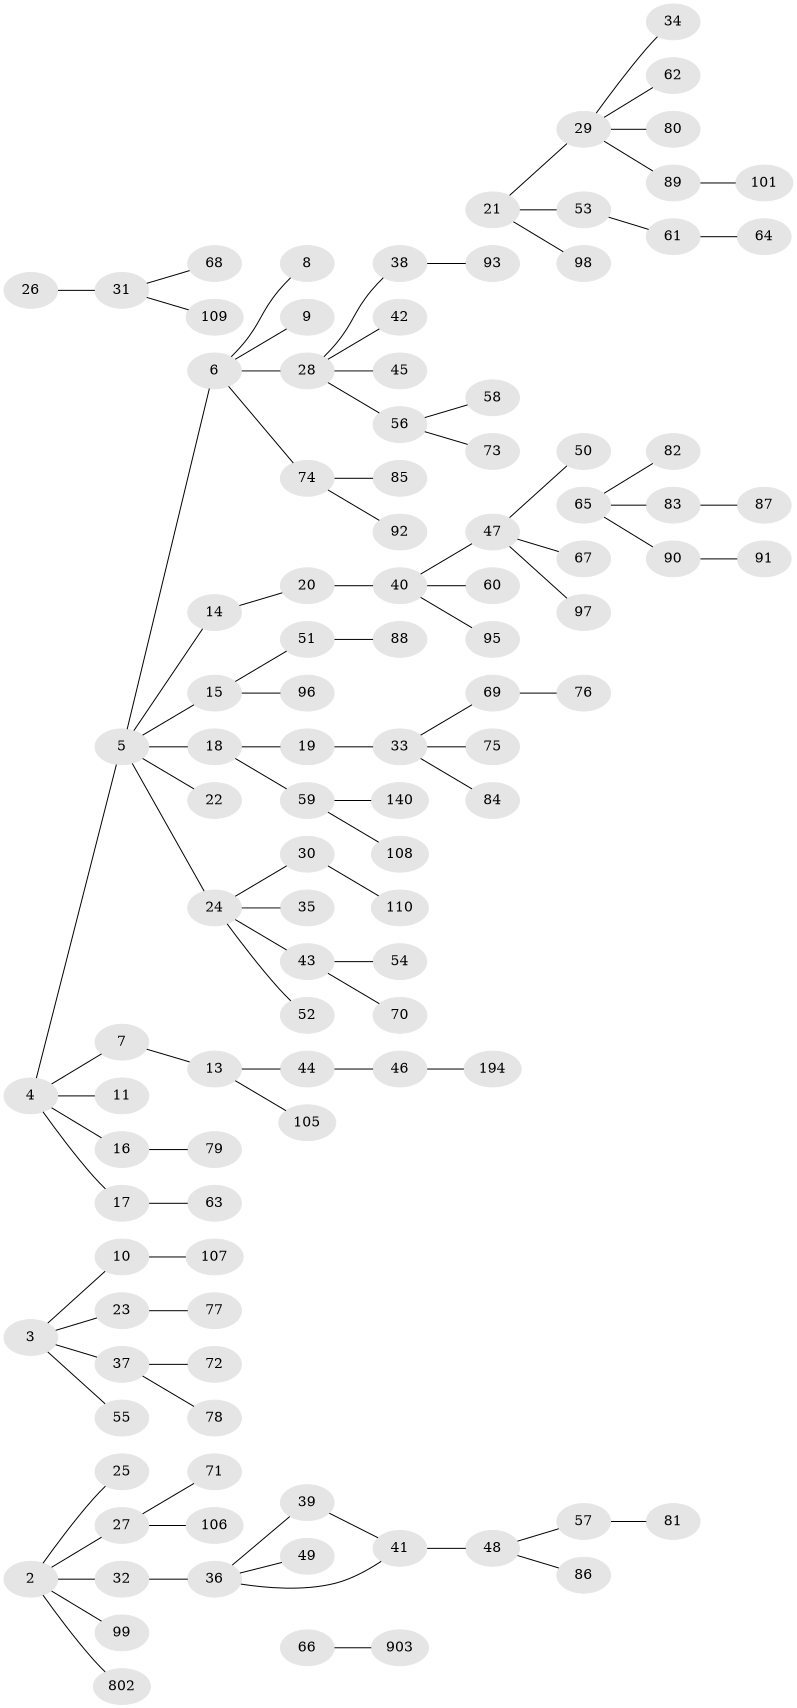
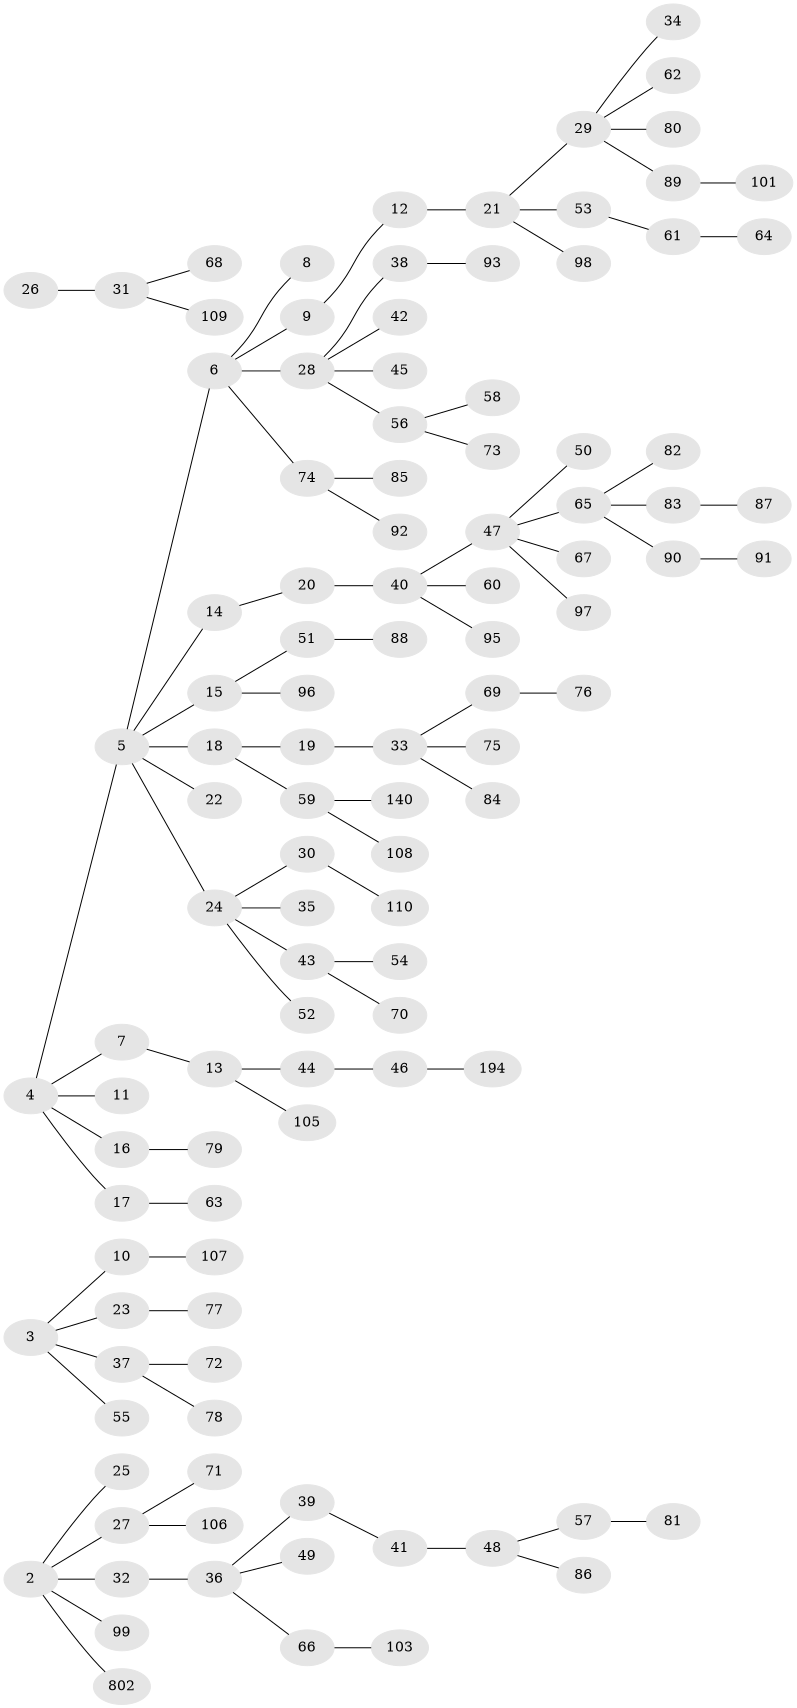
node "12": added
edge "65" -- "47": added
edge "41" -- "36": now "66" -- "36"
node "903": label "903" -> "103"
